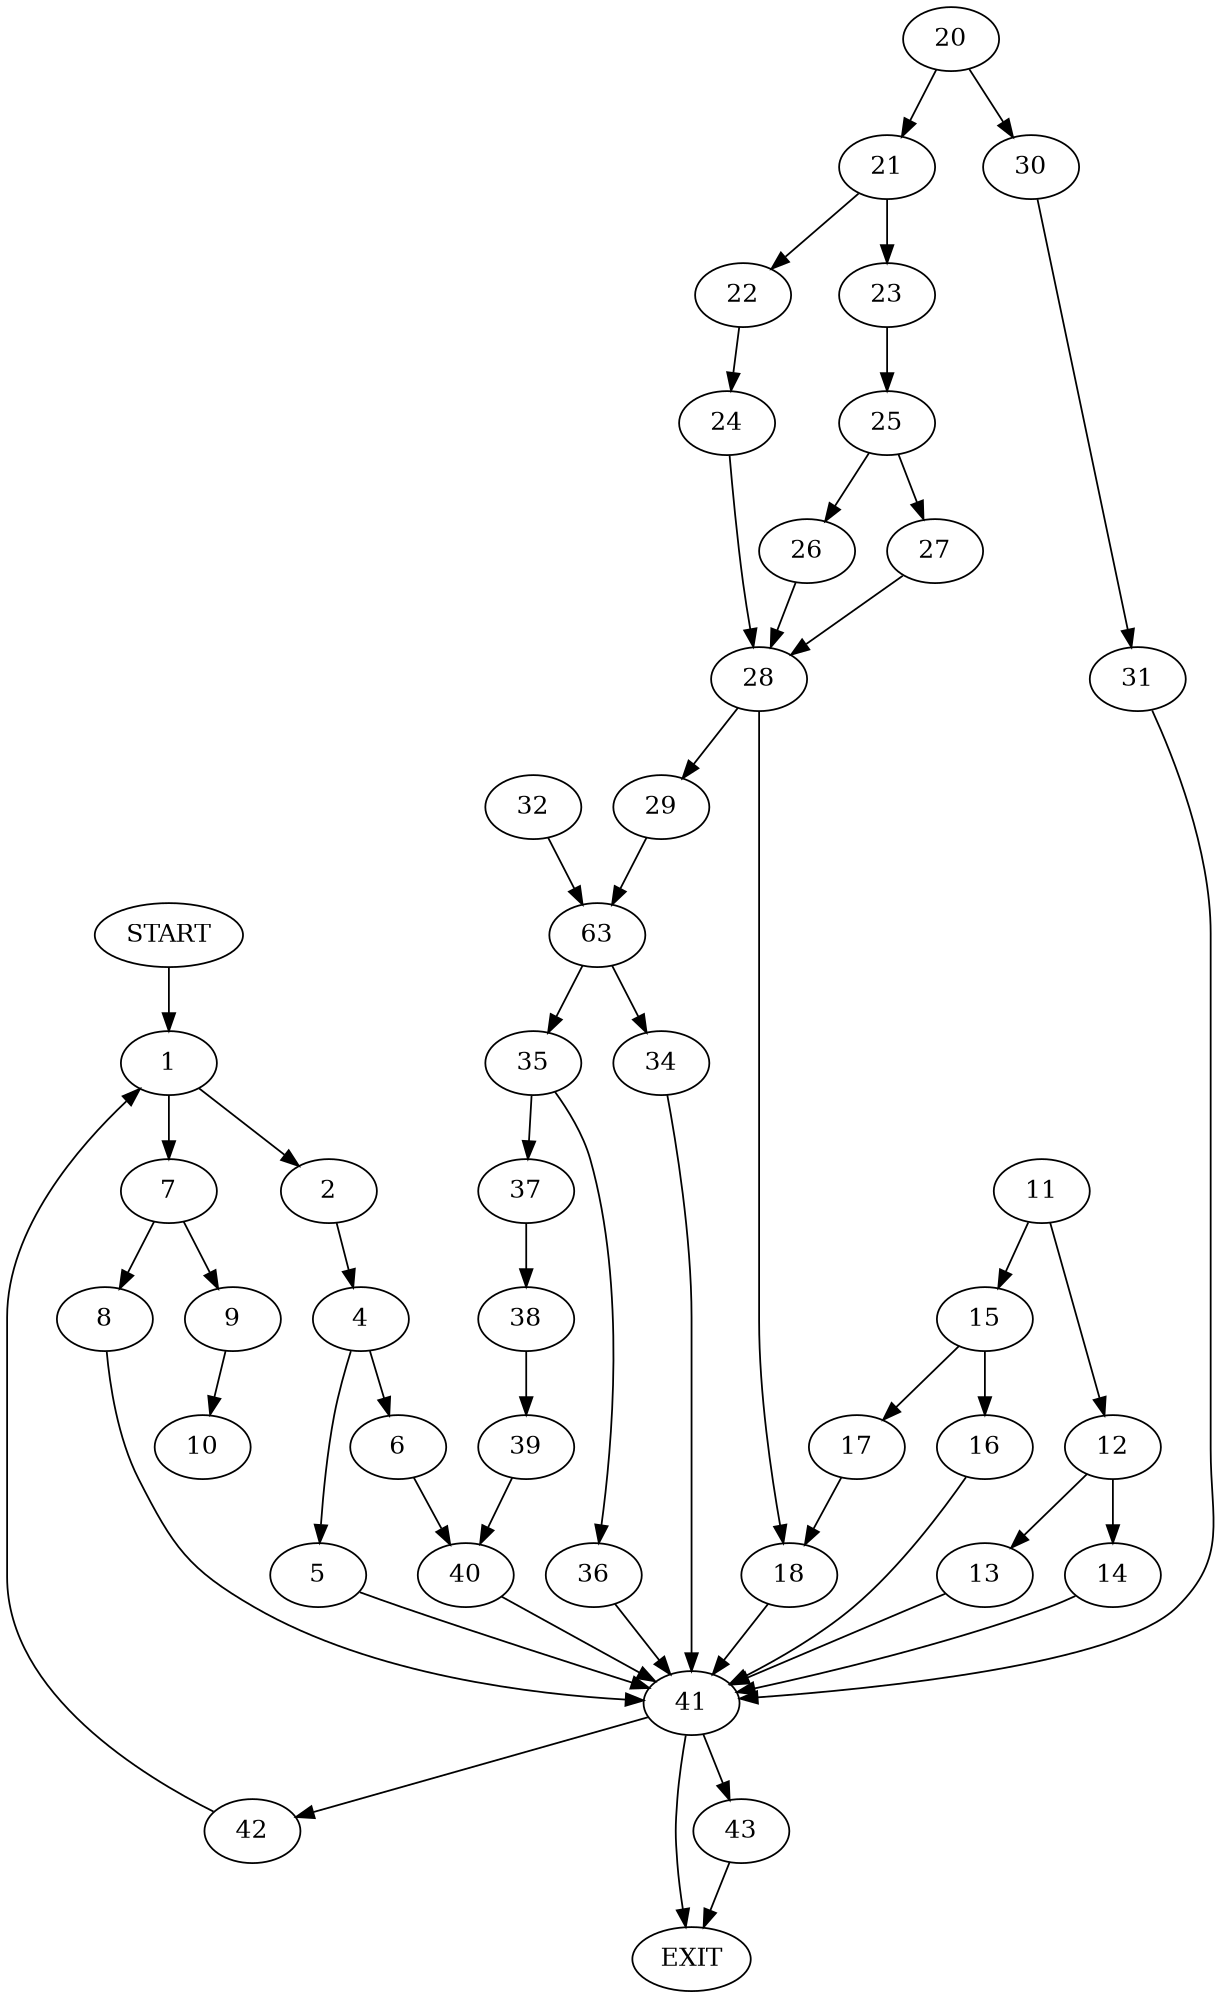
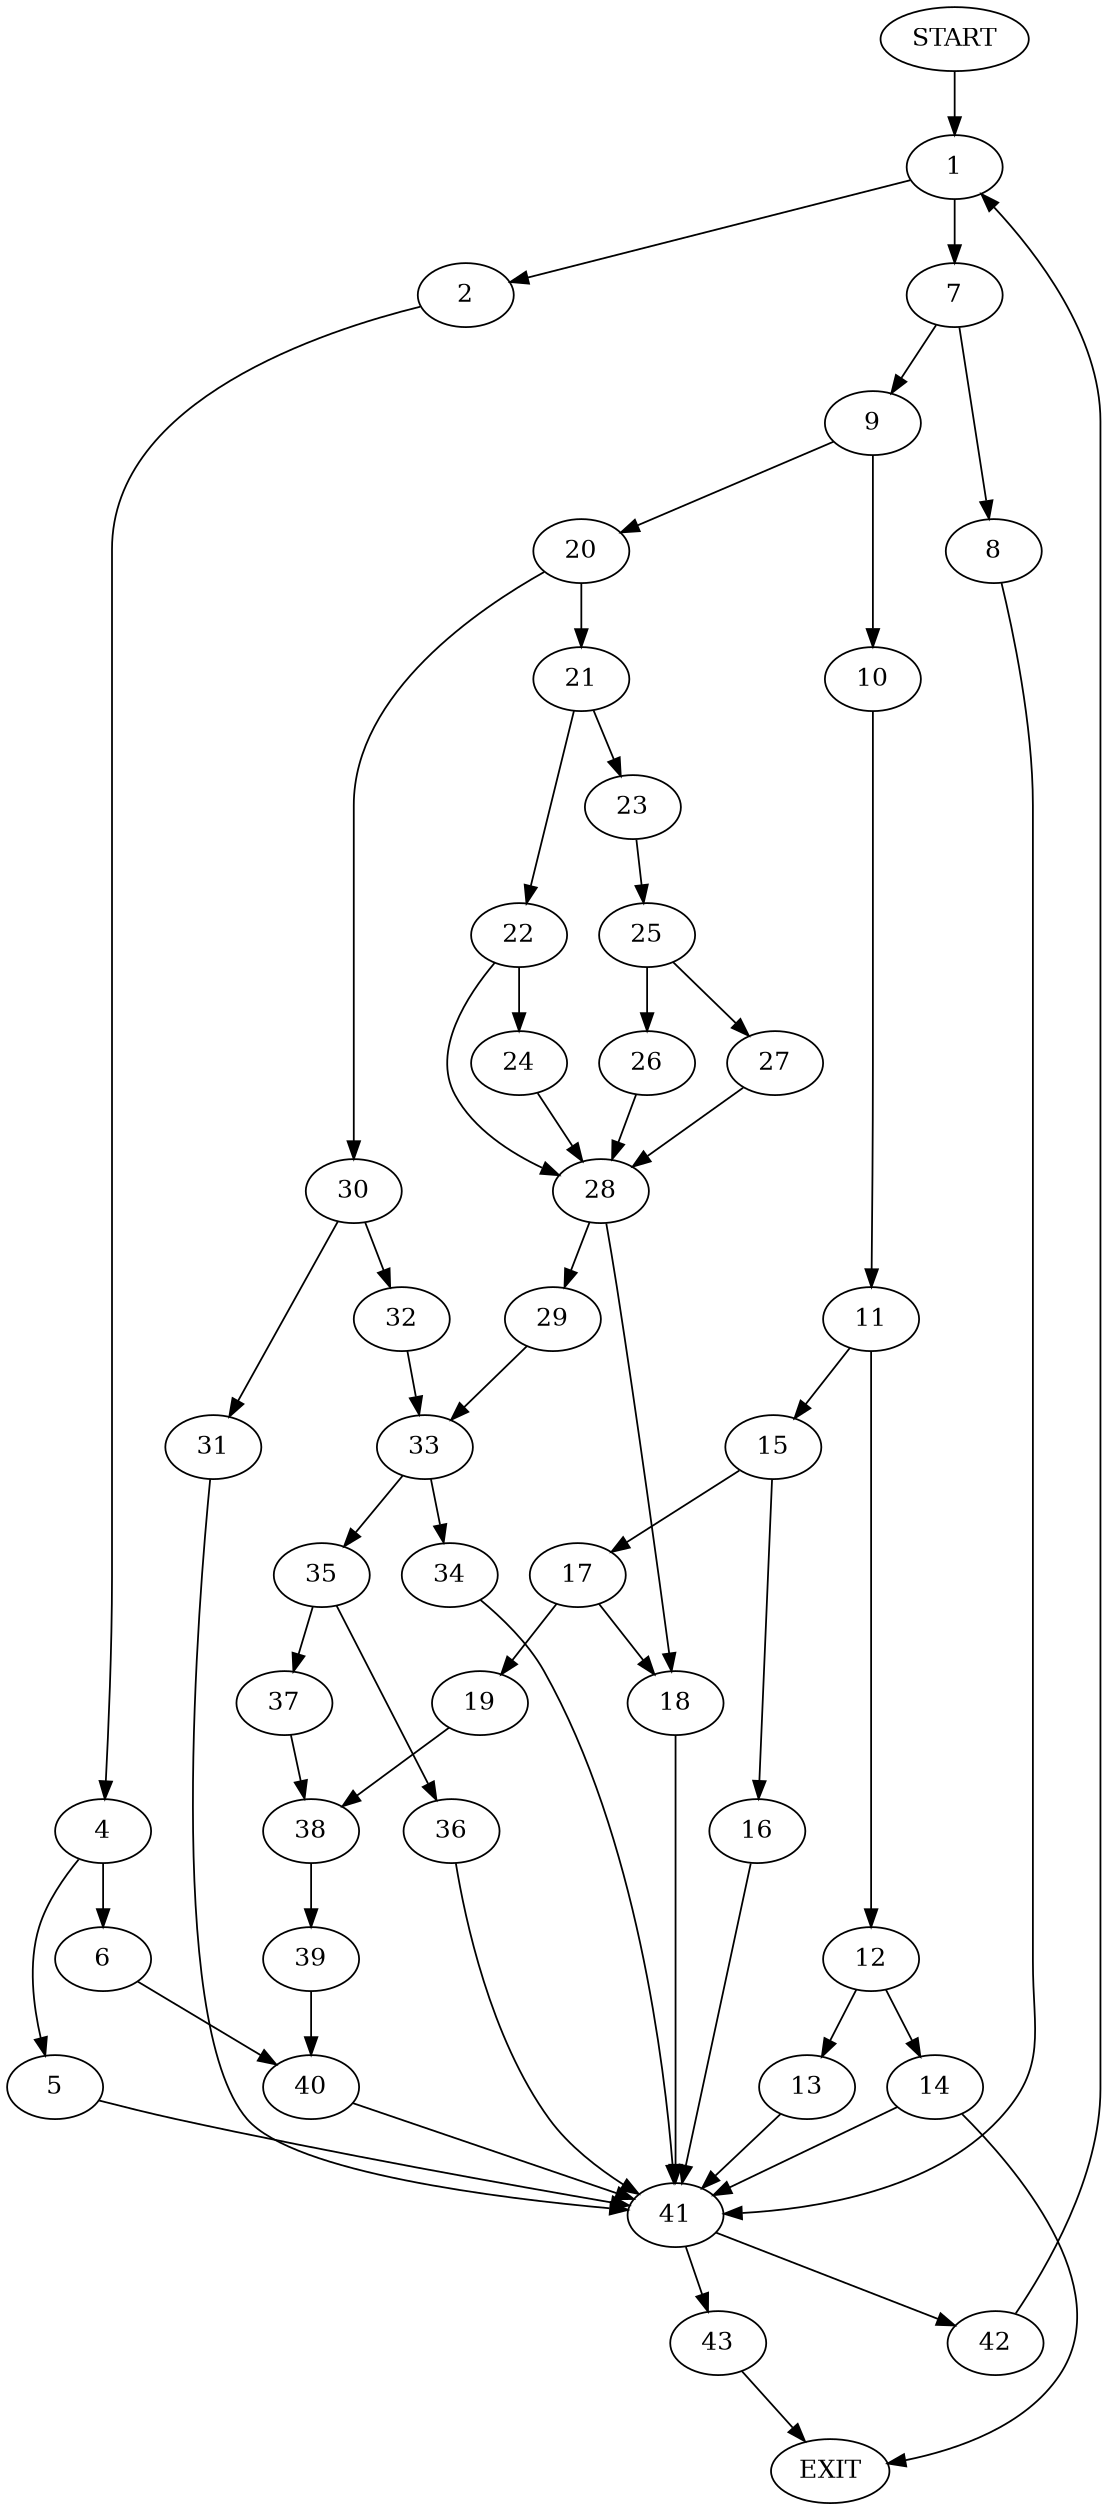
edge "9" -> "20": added
node "63": label "63" -> "33"
edge "10" -> "11": added
edge "22" -> "28": added
edge "30" -> "32": added
node "19": added
edge "41" -> "EXIT": now "14" -> "EXIT"
